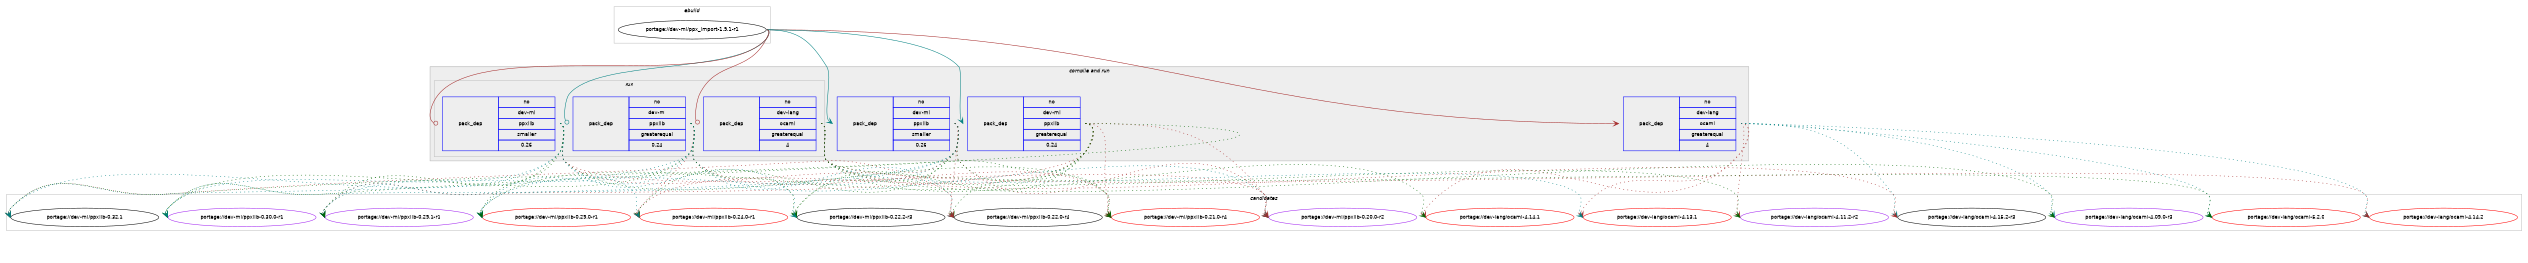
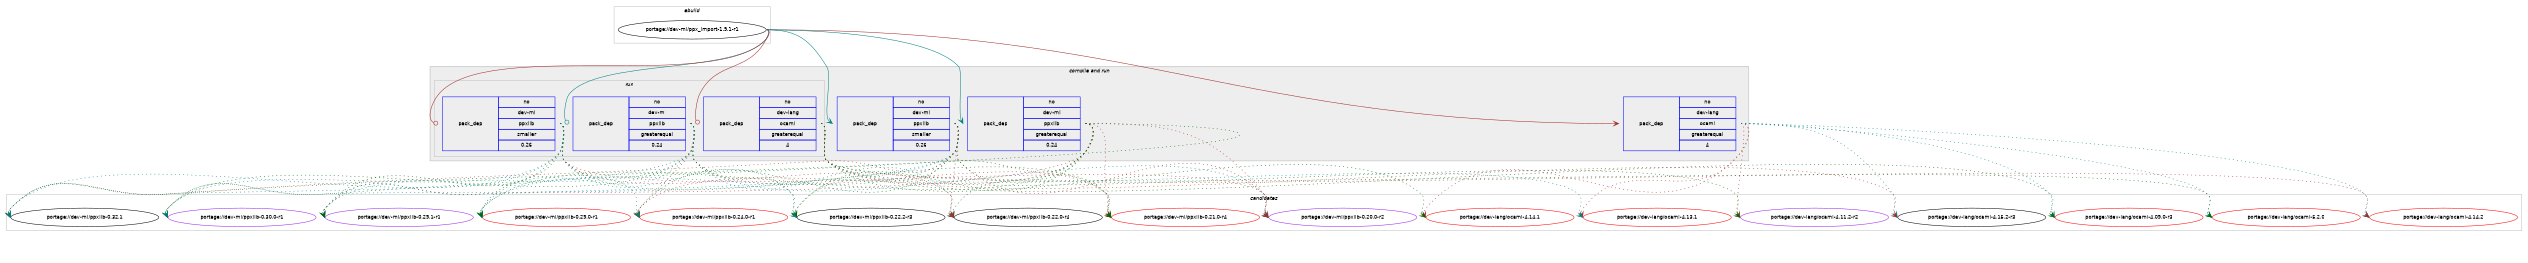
node "portage://dev-lang/ocaml-4.09.0-r3": color purple -> red
